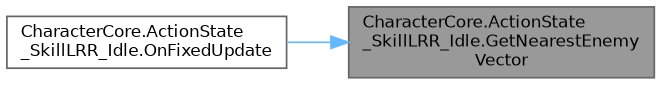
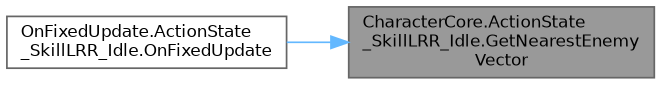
node "CharacterCore.ActionState _SkillLRR_Idle.OnFixedUpdate": label "CharacterCore.ActionState _SkillLRR_Idle.OnFixedUpdate" -> "OnFixedUpdate.ActionState _SkillLRR_Idle.OnFixedUpdate"
